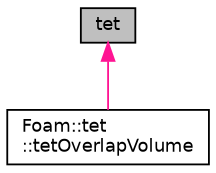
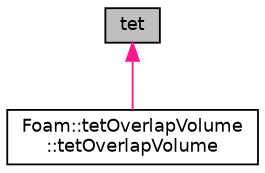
node "Foam::tet ::tetOverlapVolume": label "Foam::tet ::tetOverlapVolume" -> "Foam::tetOverlapVolume ::tetOverlapVolume"
